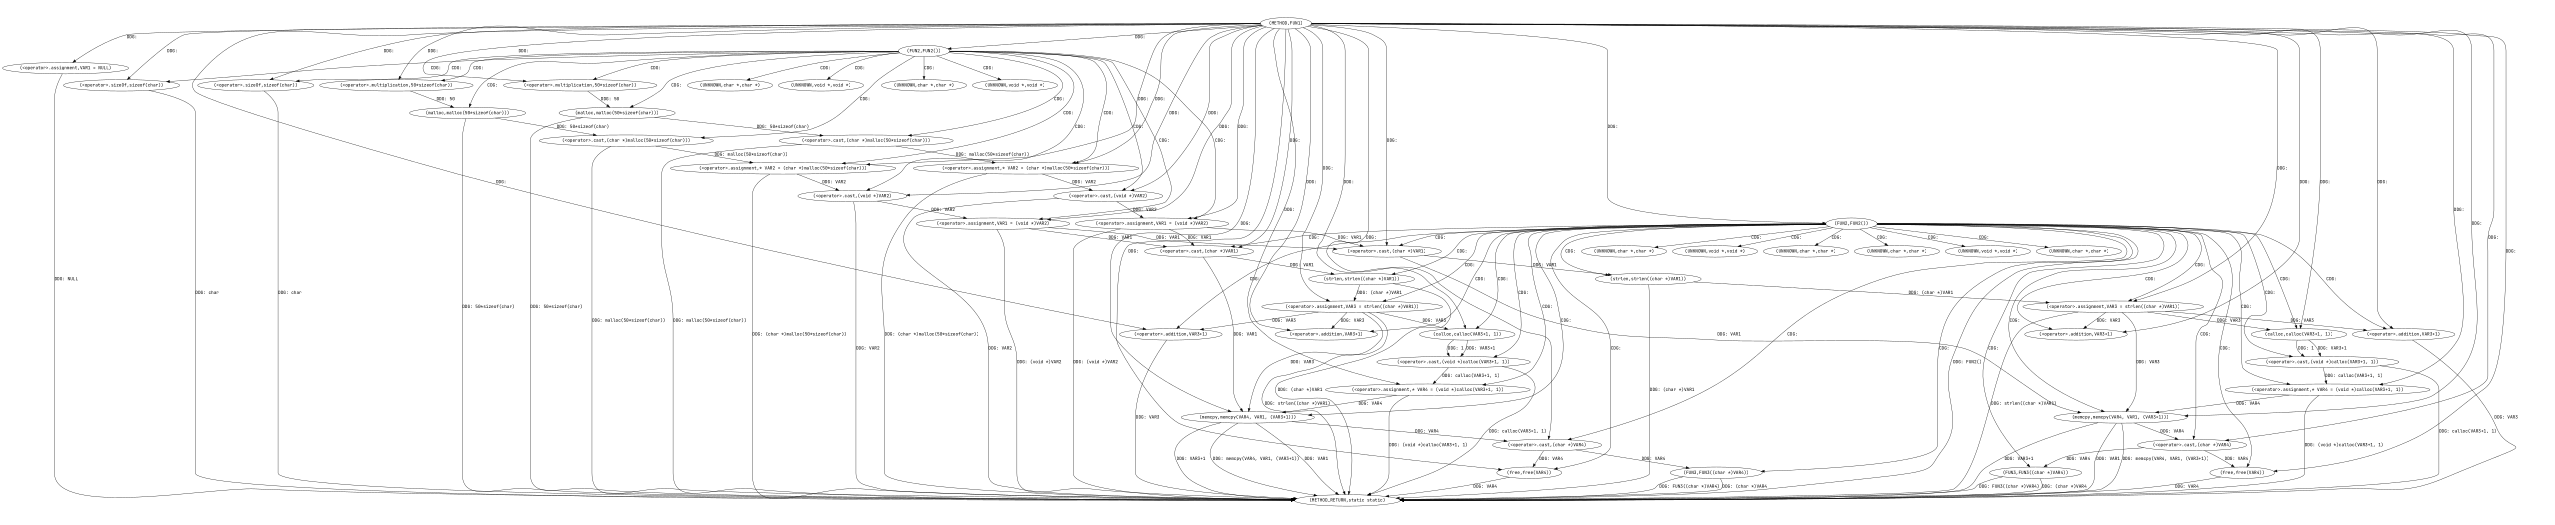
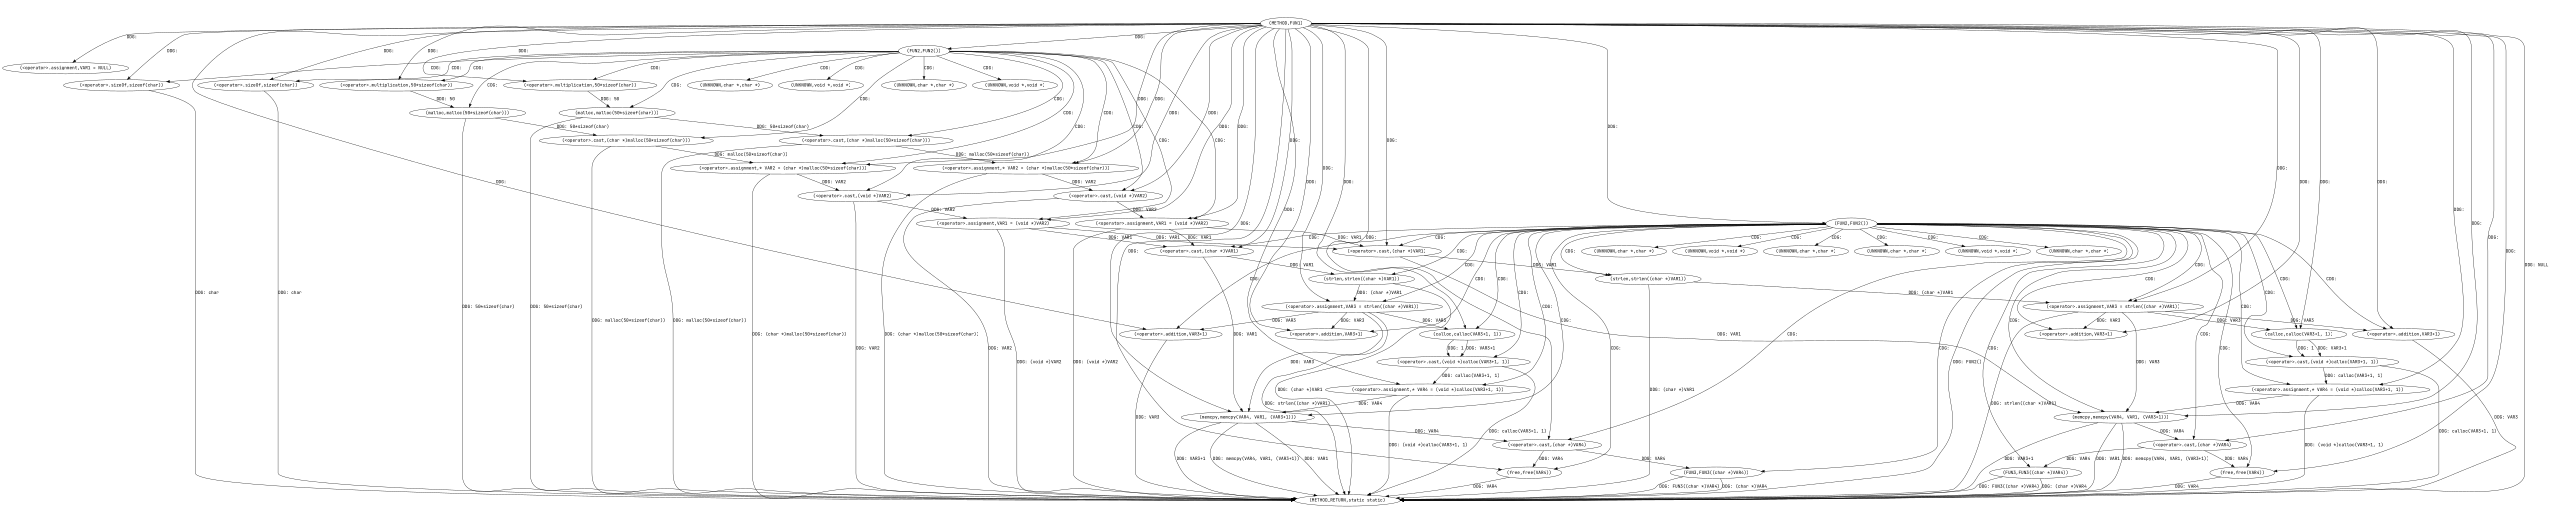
edge "(<operator>.assignment,VAR1 = NULL)" -> "(METHOD_RETURN,static static)": now "(METHOD,FUN1)" -> "(METHOD_RETURN,static static)"
